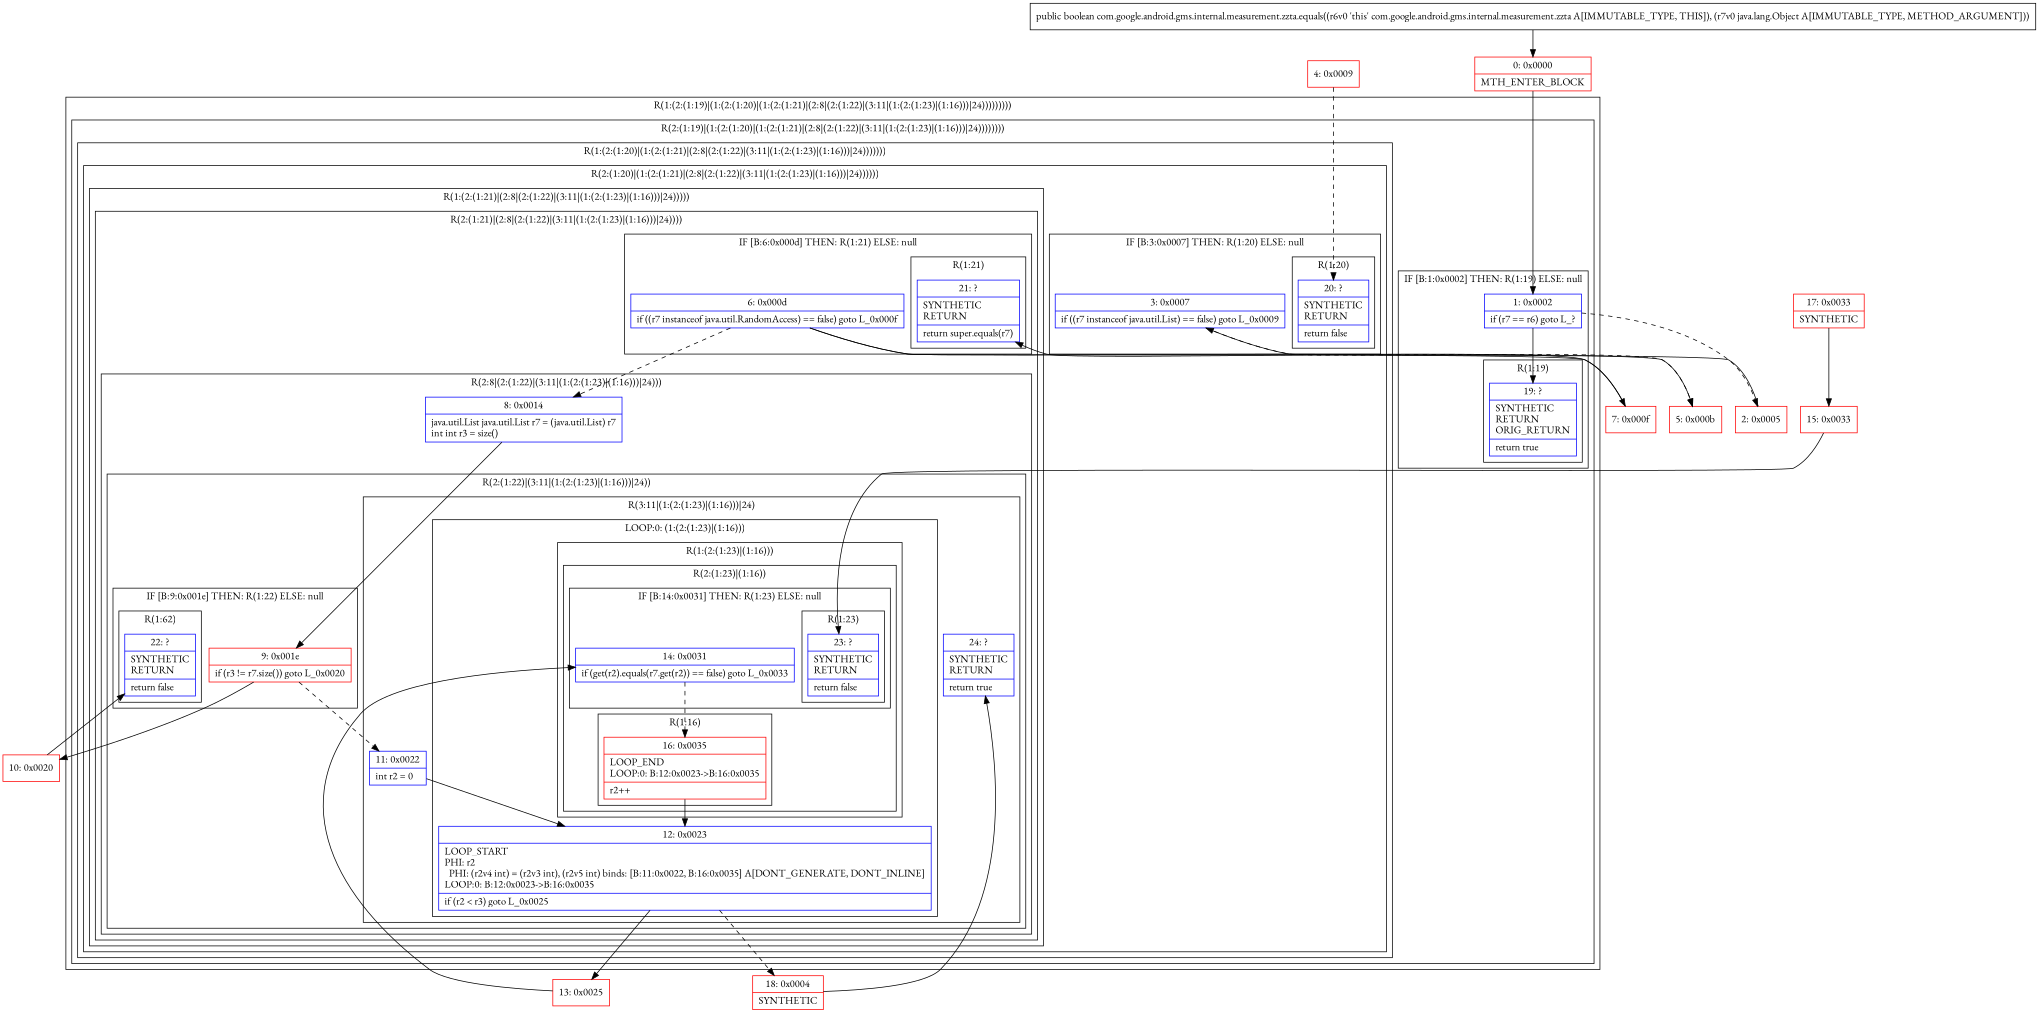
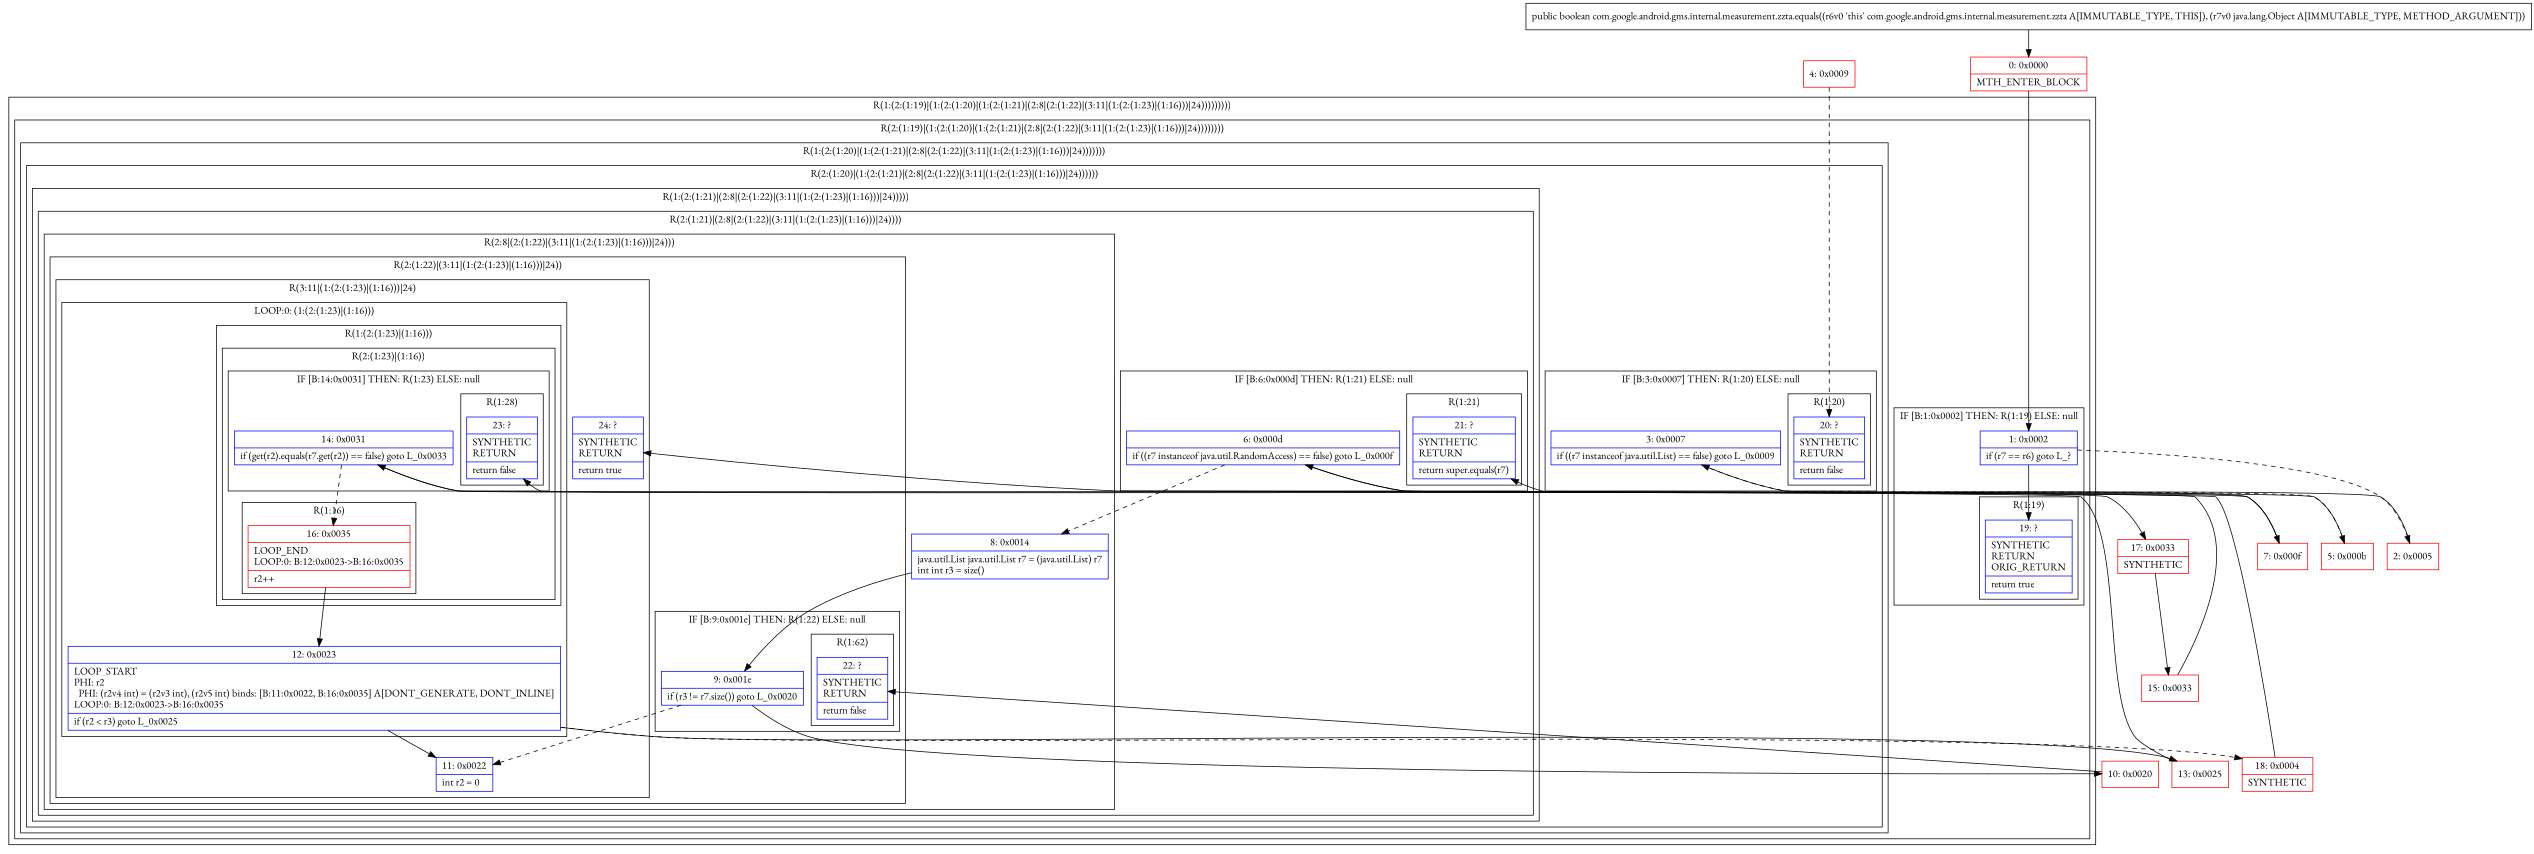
edge "6: 0x000d" -> "5: 0x000b": reversed
edge "14: 0x0031" -> "17: 0x0033": added
cluster "R(1:23)": label "R(1:23)" -> "R(1:28)"
node "9: 0x001e": color red -> blue
edge "11: 0x0022" -> "12: 0x0023": reversed
